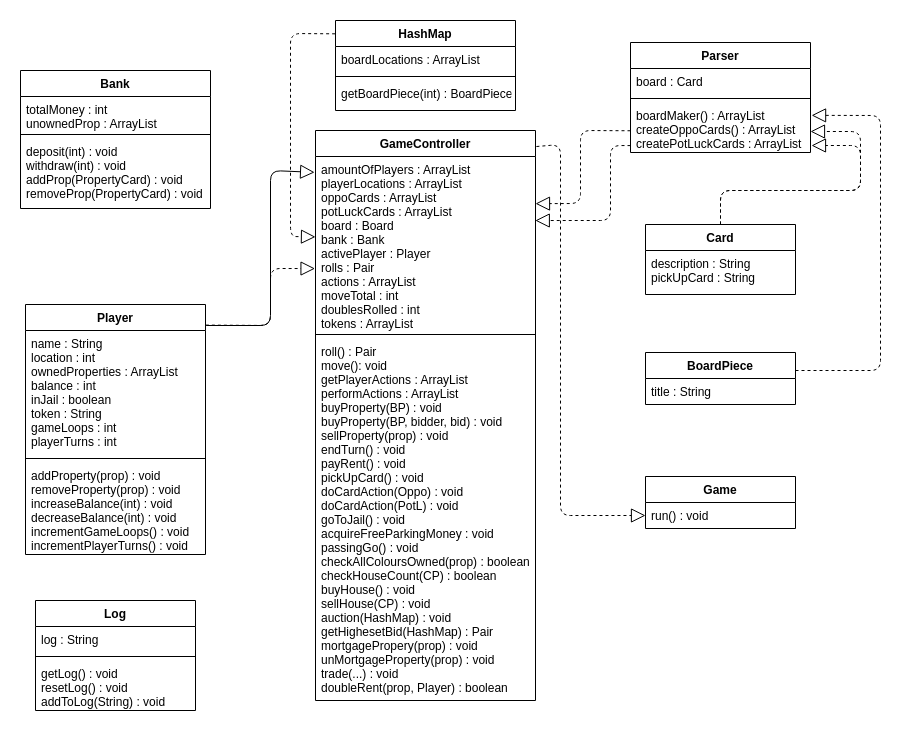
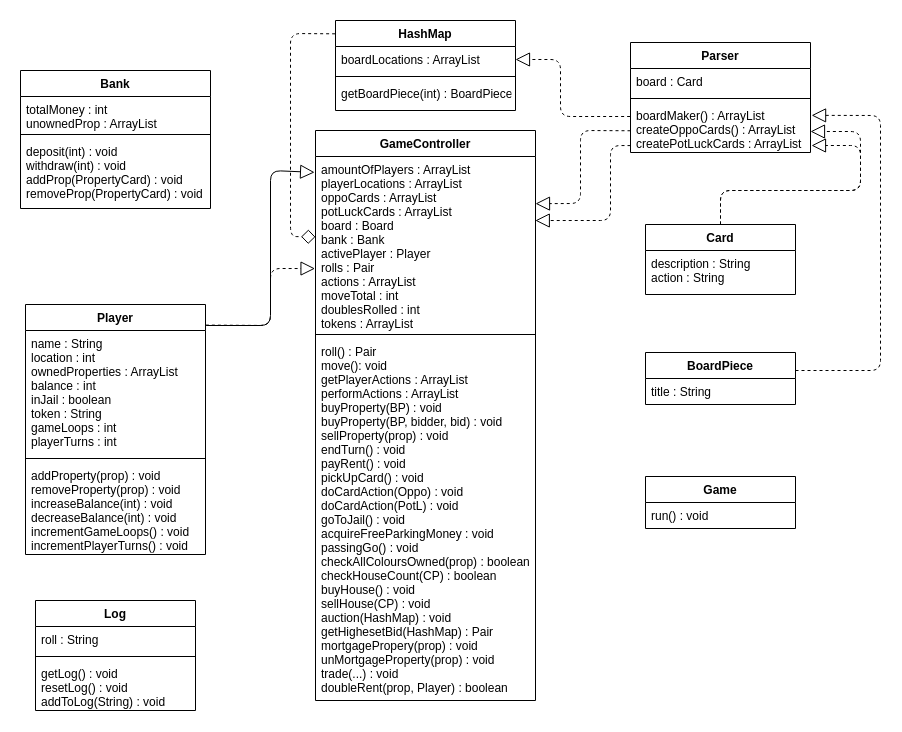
edge "boardMaker() : ArrayList createOppoCards() : ArrayList createPotLuckCards : ArrayList" -> "boardLocations : ArrayList": added
edge "HashMap" -> "amountOfPlayers : ArrayList playerLocations : ArrayList oppoCards : ArrayList potLuckCards : ArrayList board : Board bank : Bank activePlayer : Player rolls : Pair actions : ArrayList moveTotal : int doublesRolled : int tokens : ArrayList": arrowhead block -> diamond
node "description : String pickUpCard : String": label "description : String pickUpCard : String" -> "description : String action : String"
edge "GameController" -> "run() : void": removed
node "log : String": label "log : String" -> "roll : String"
